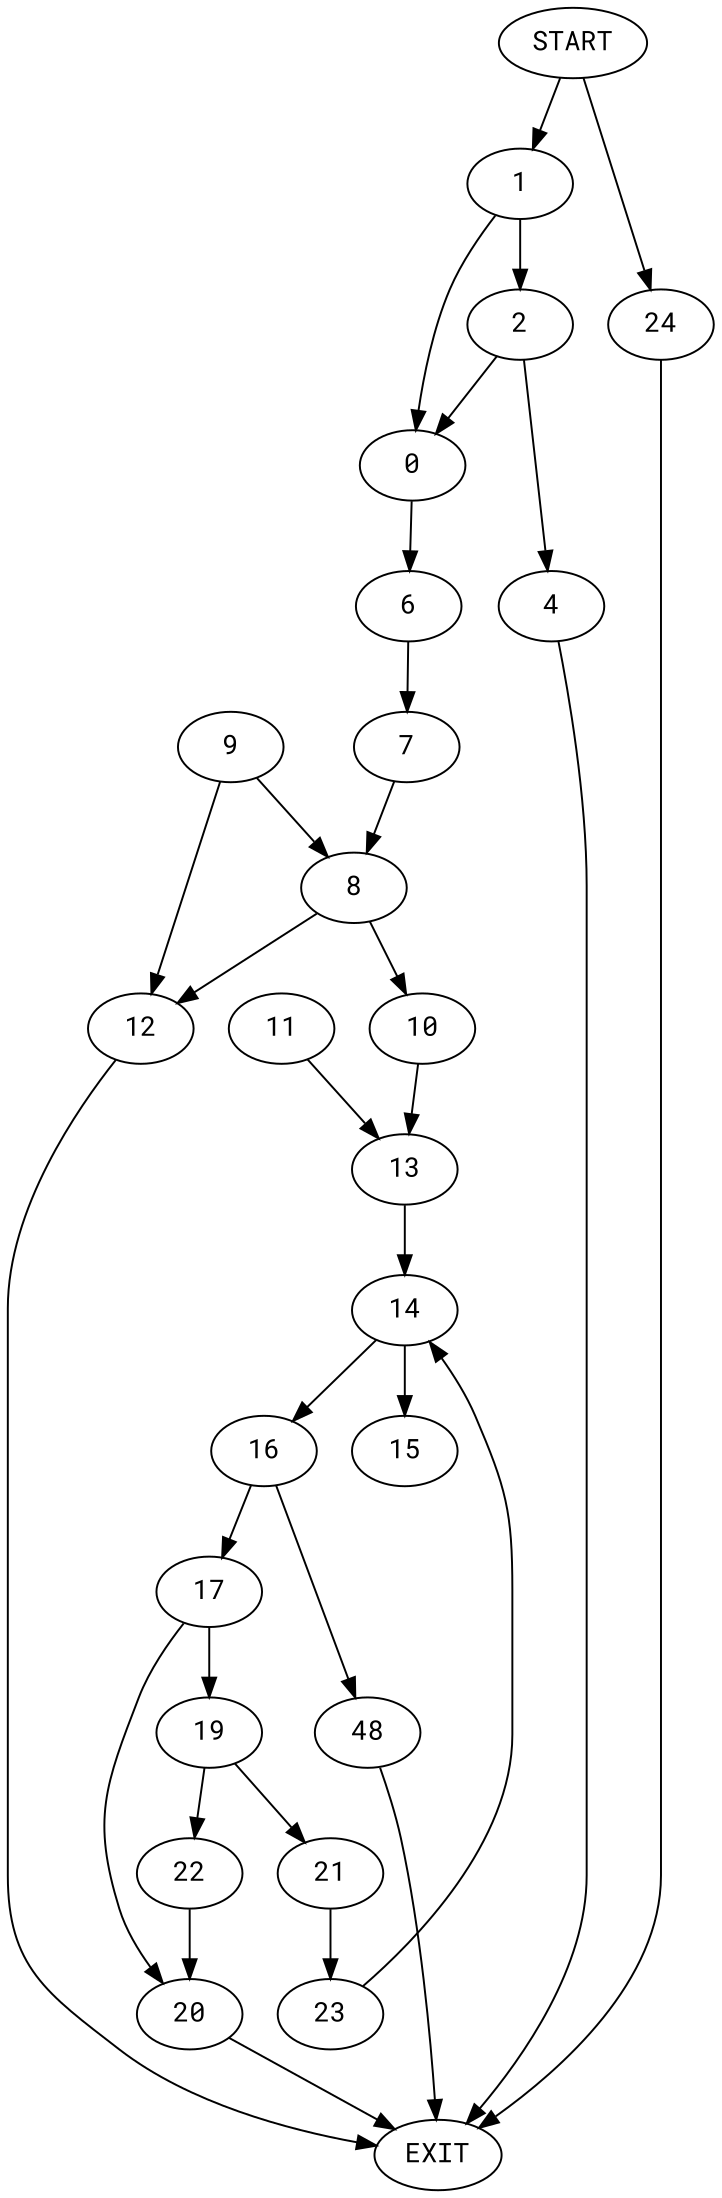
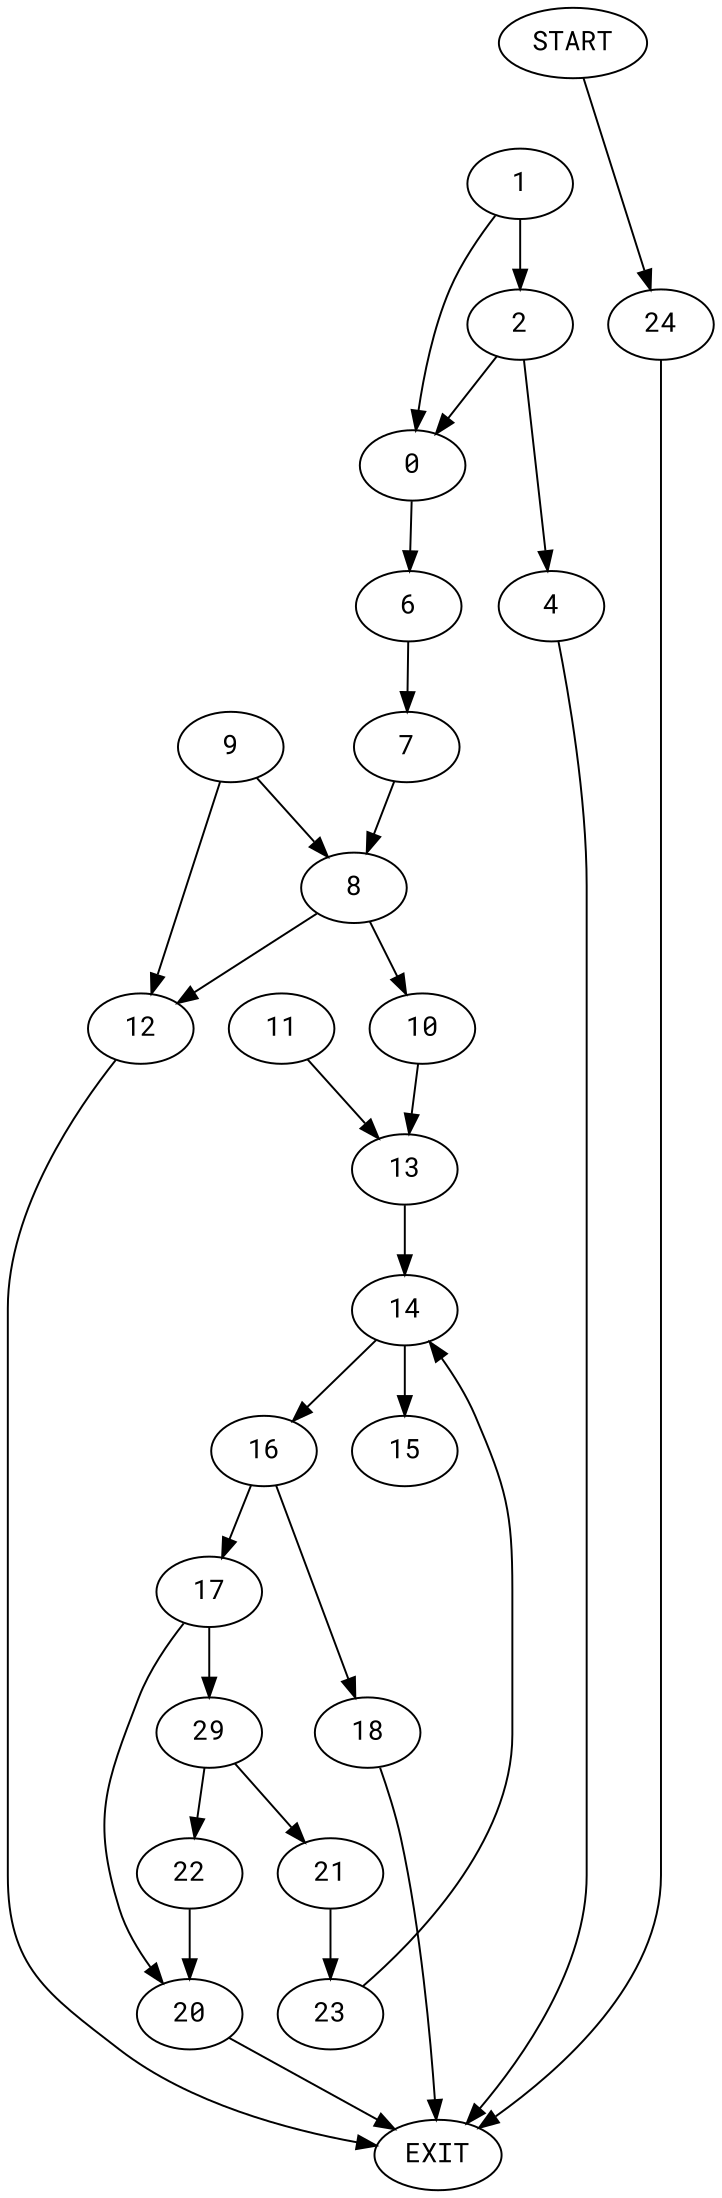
edge "START" -> "1": removed
node "19": label "19" -> "29"
node "48": label "48" -> "18"
